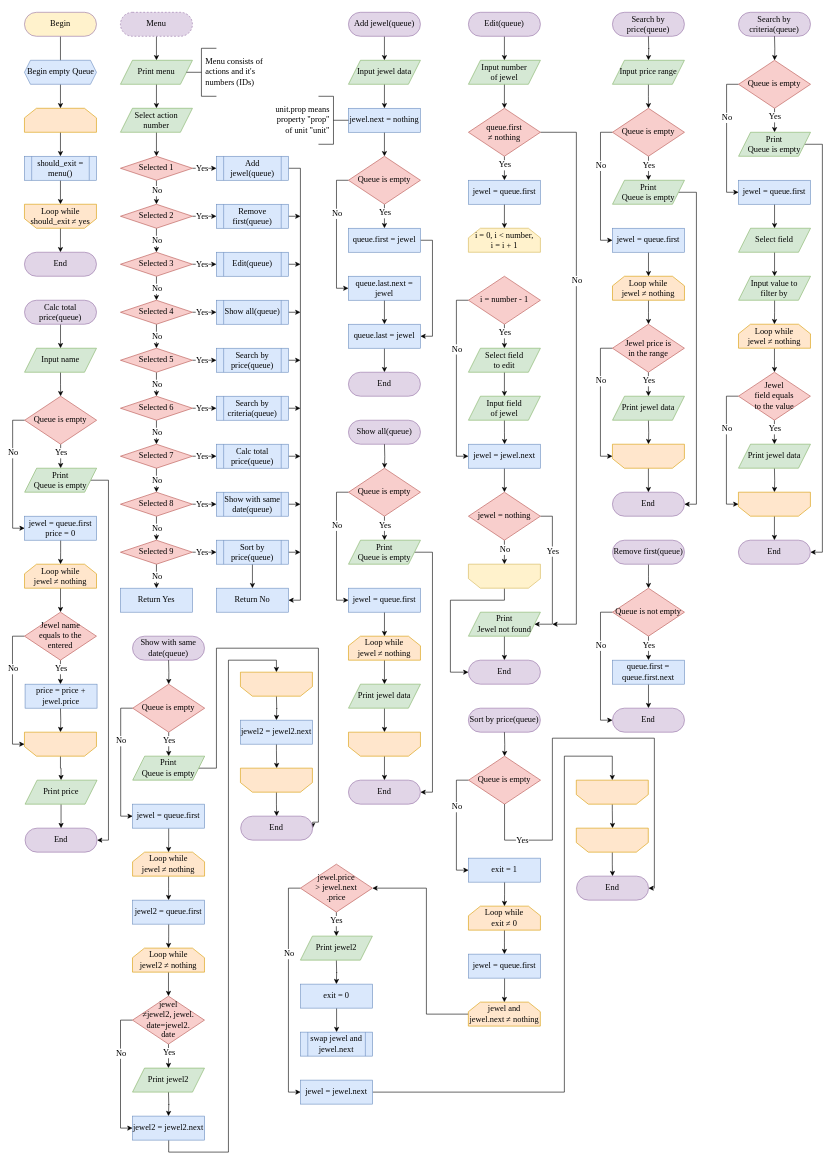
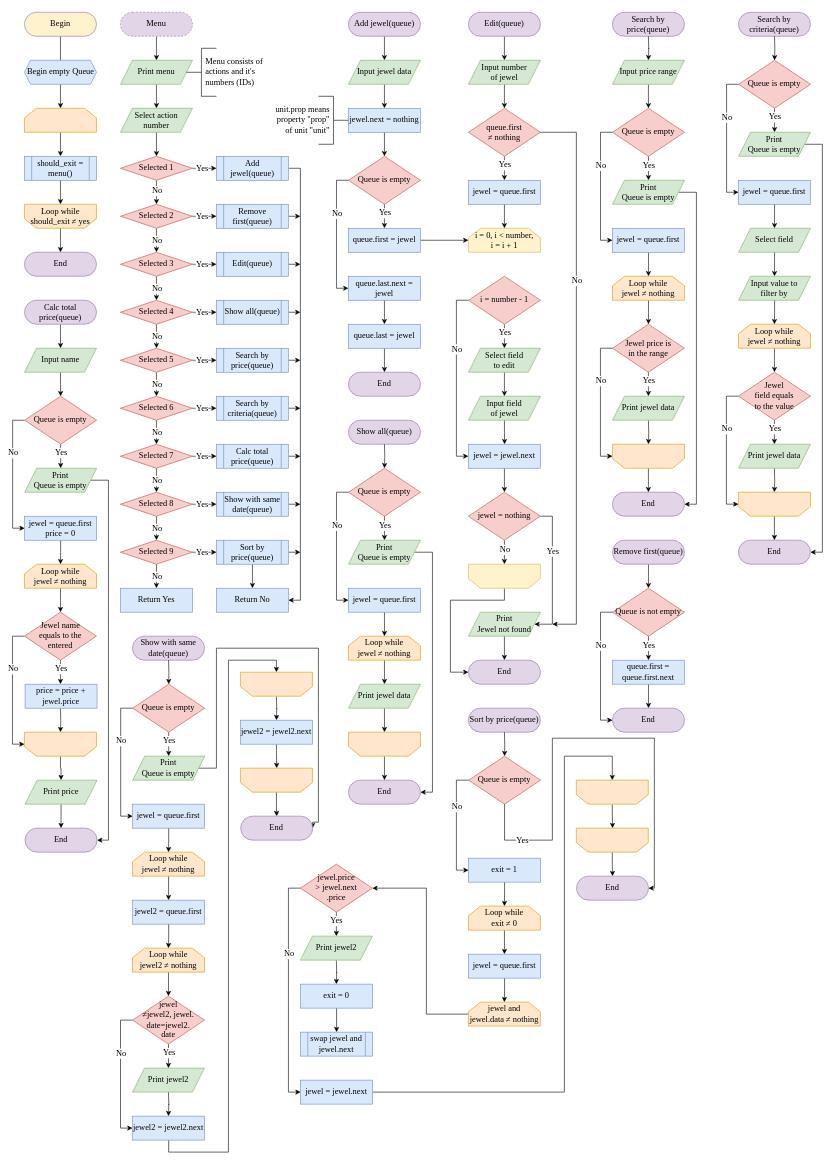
edge "queue.first = jewel" -> "queue.last = jewel": now "queue.first = jewel" -> "i = 0, i < number, i = i + 1"
node "jewel and jewel.next ≠ nothing": label "jewel and jewel.next ≠ nothing" -> "jewel and jewel.data ≠ nothing"
